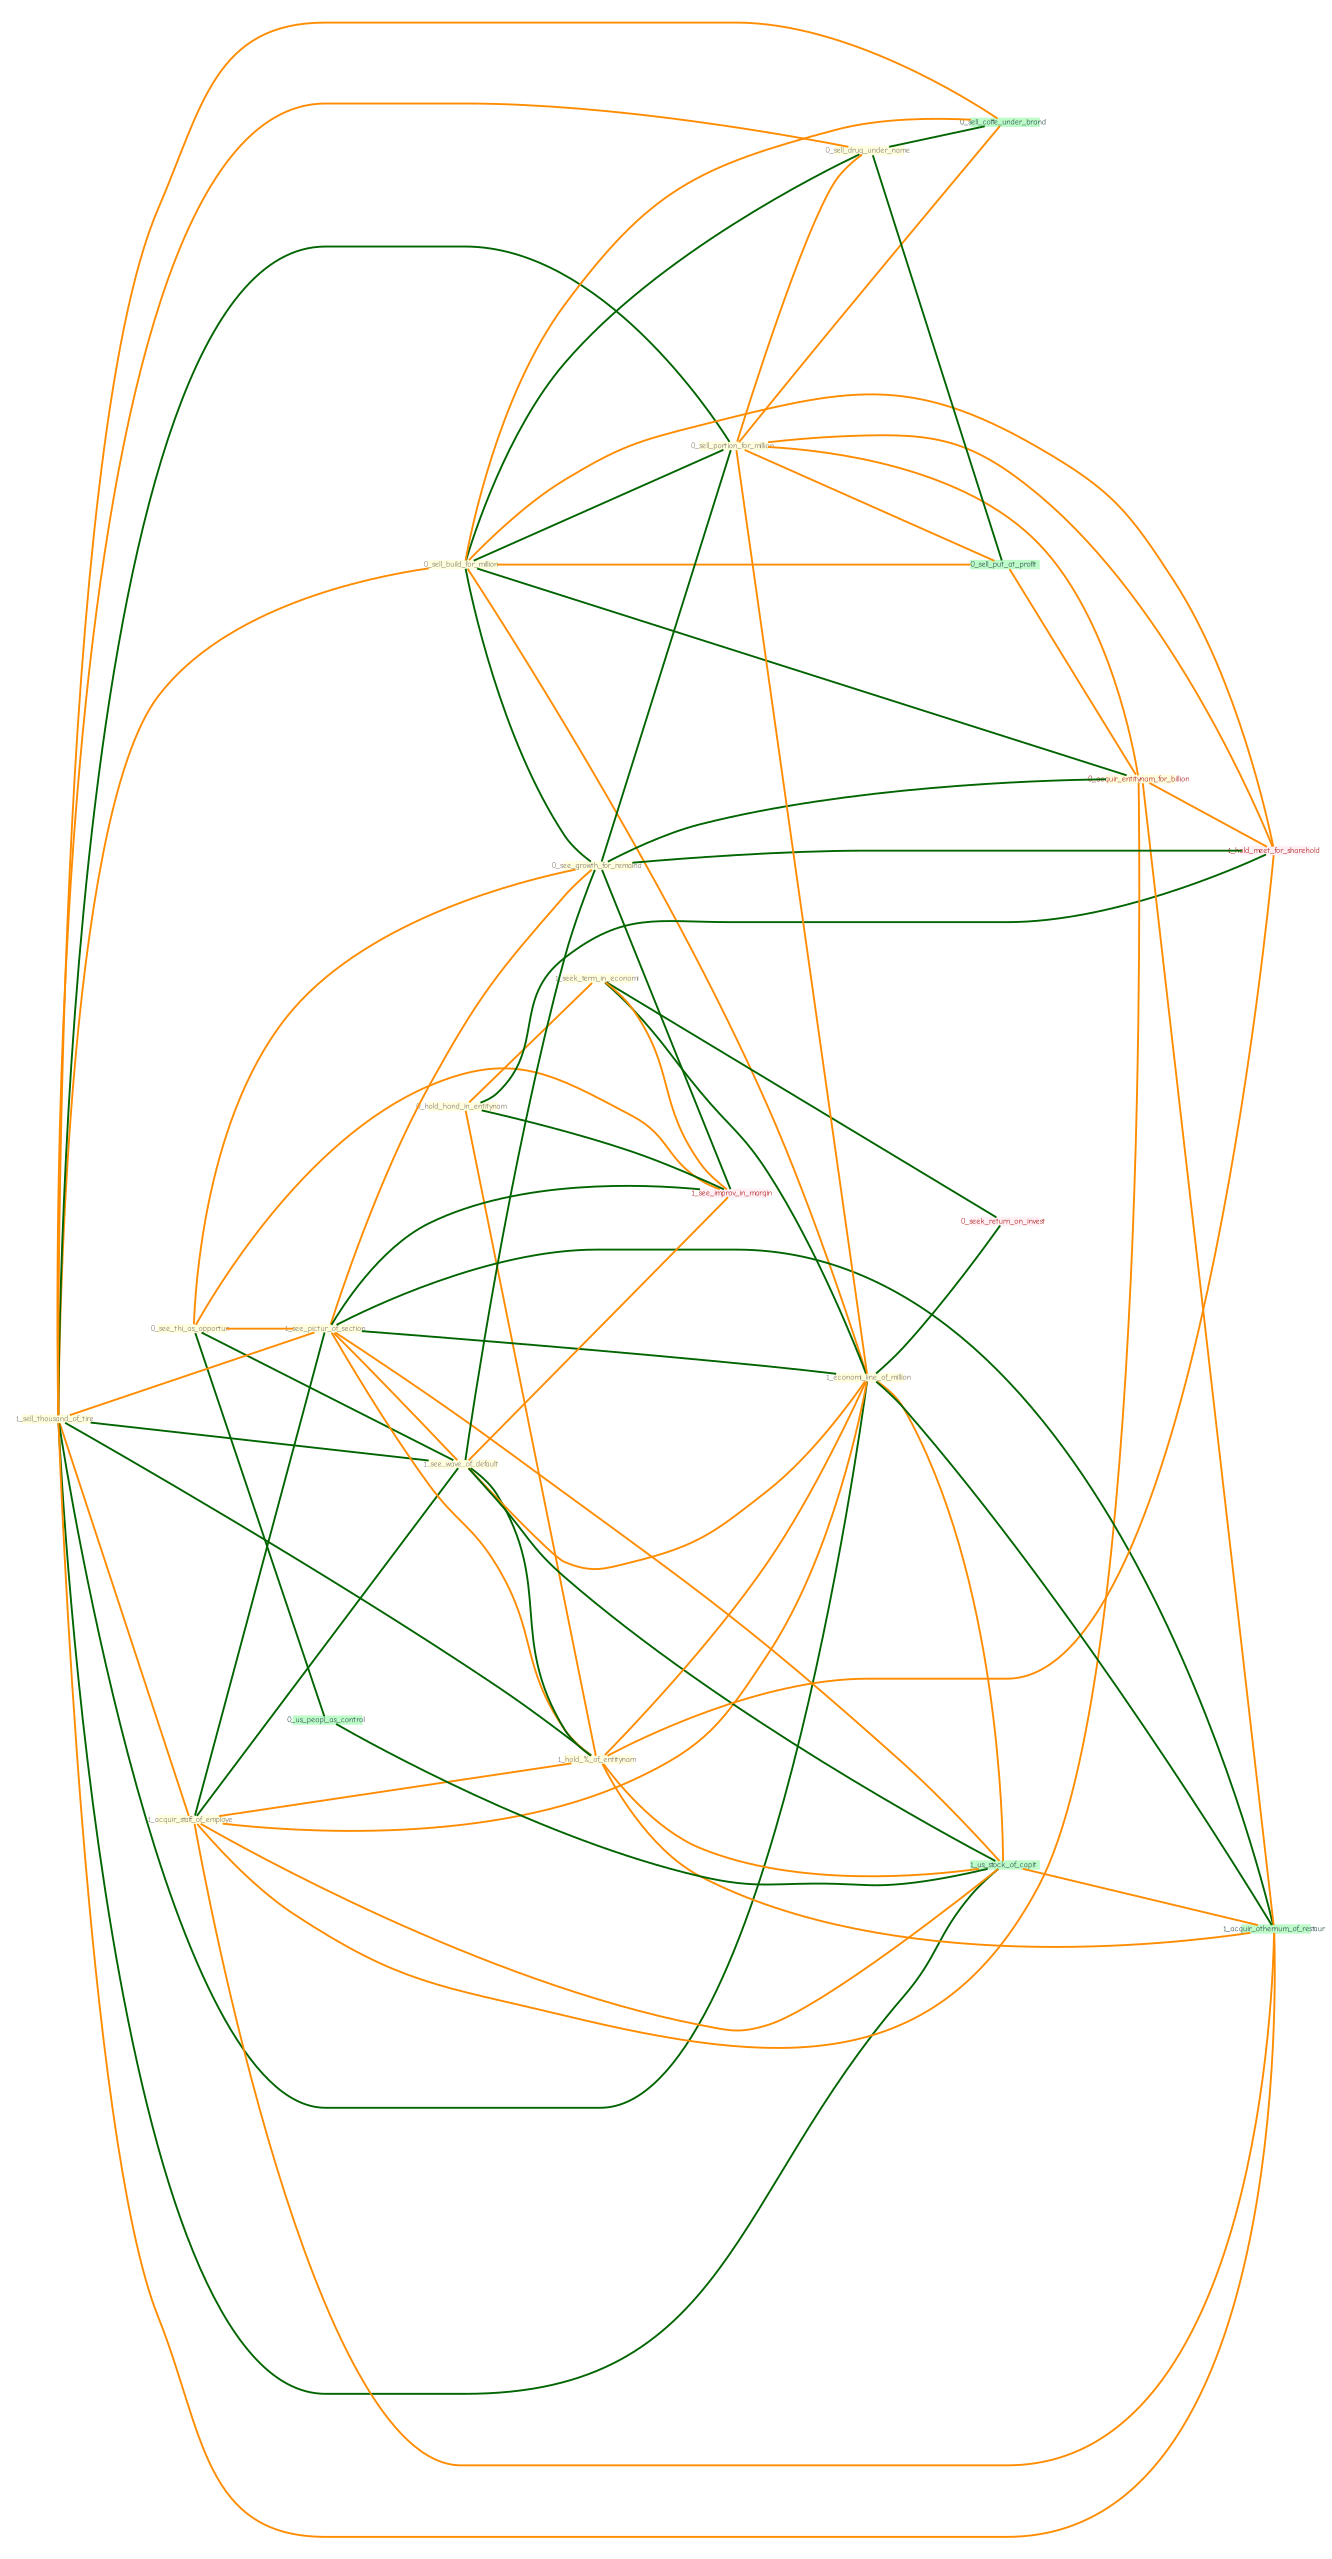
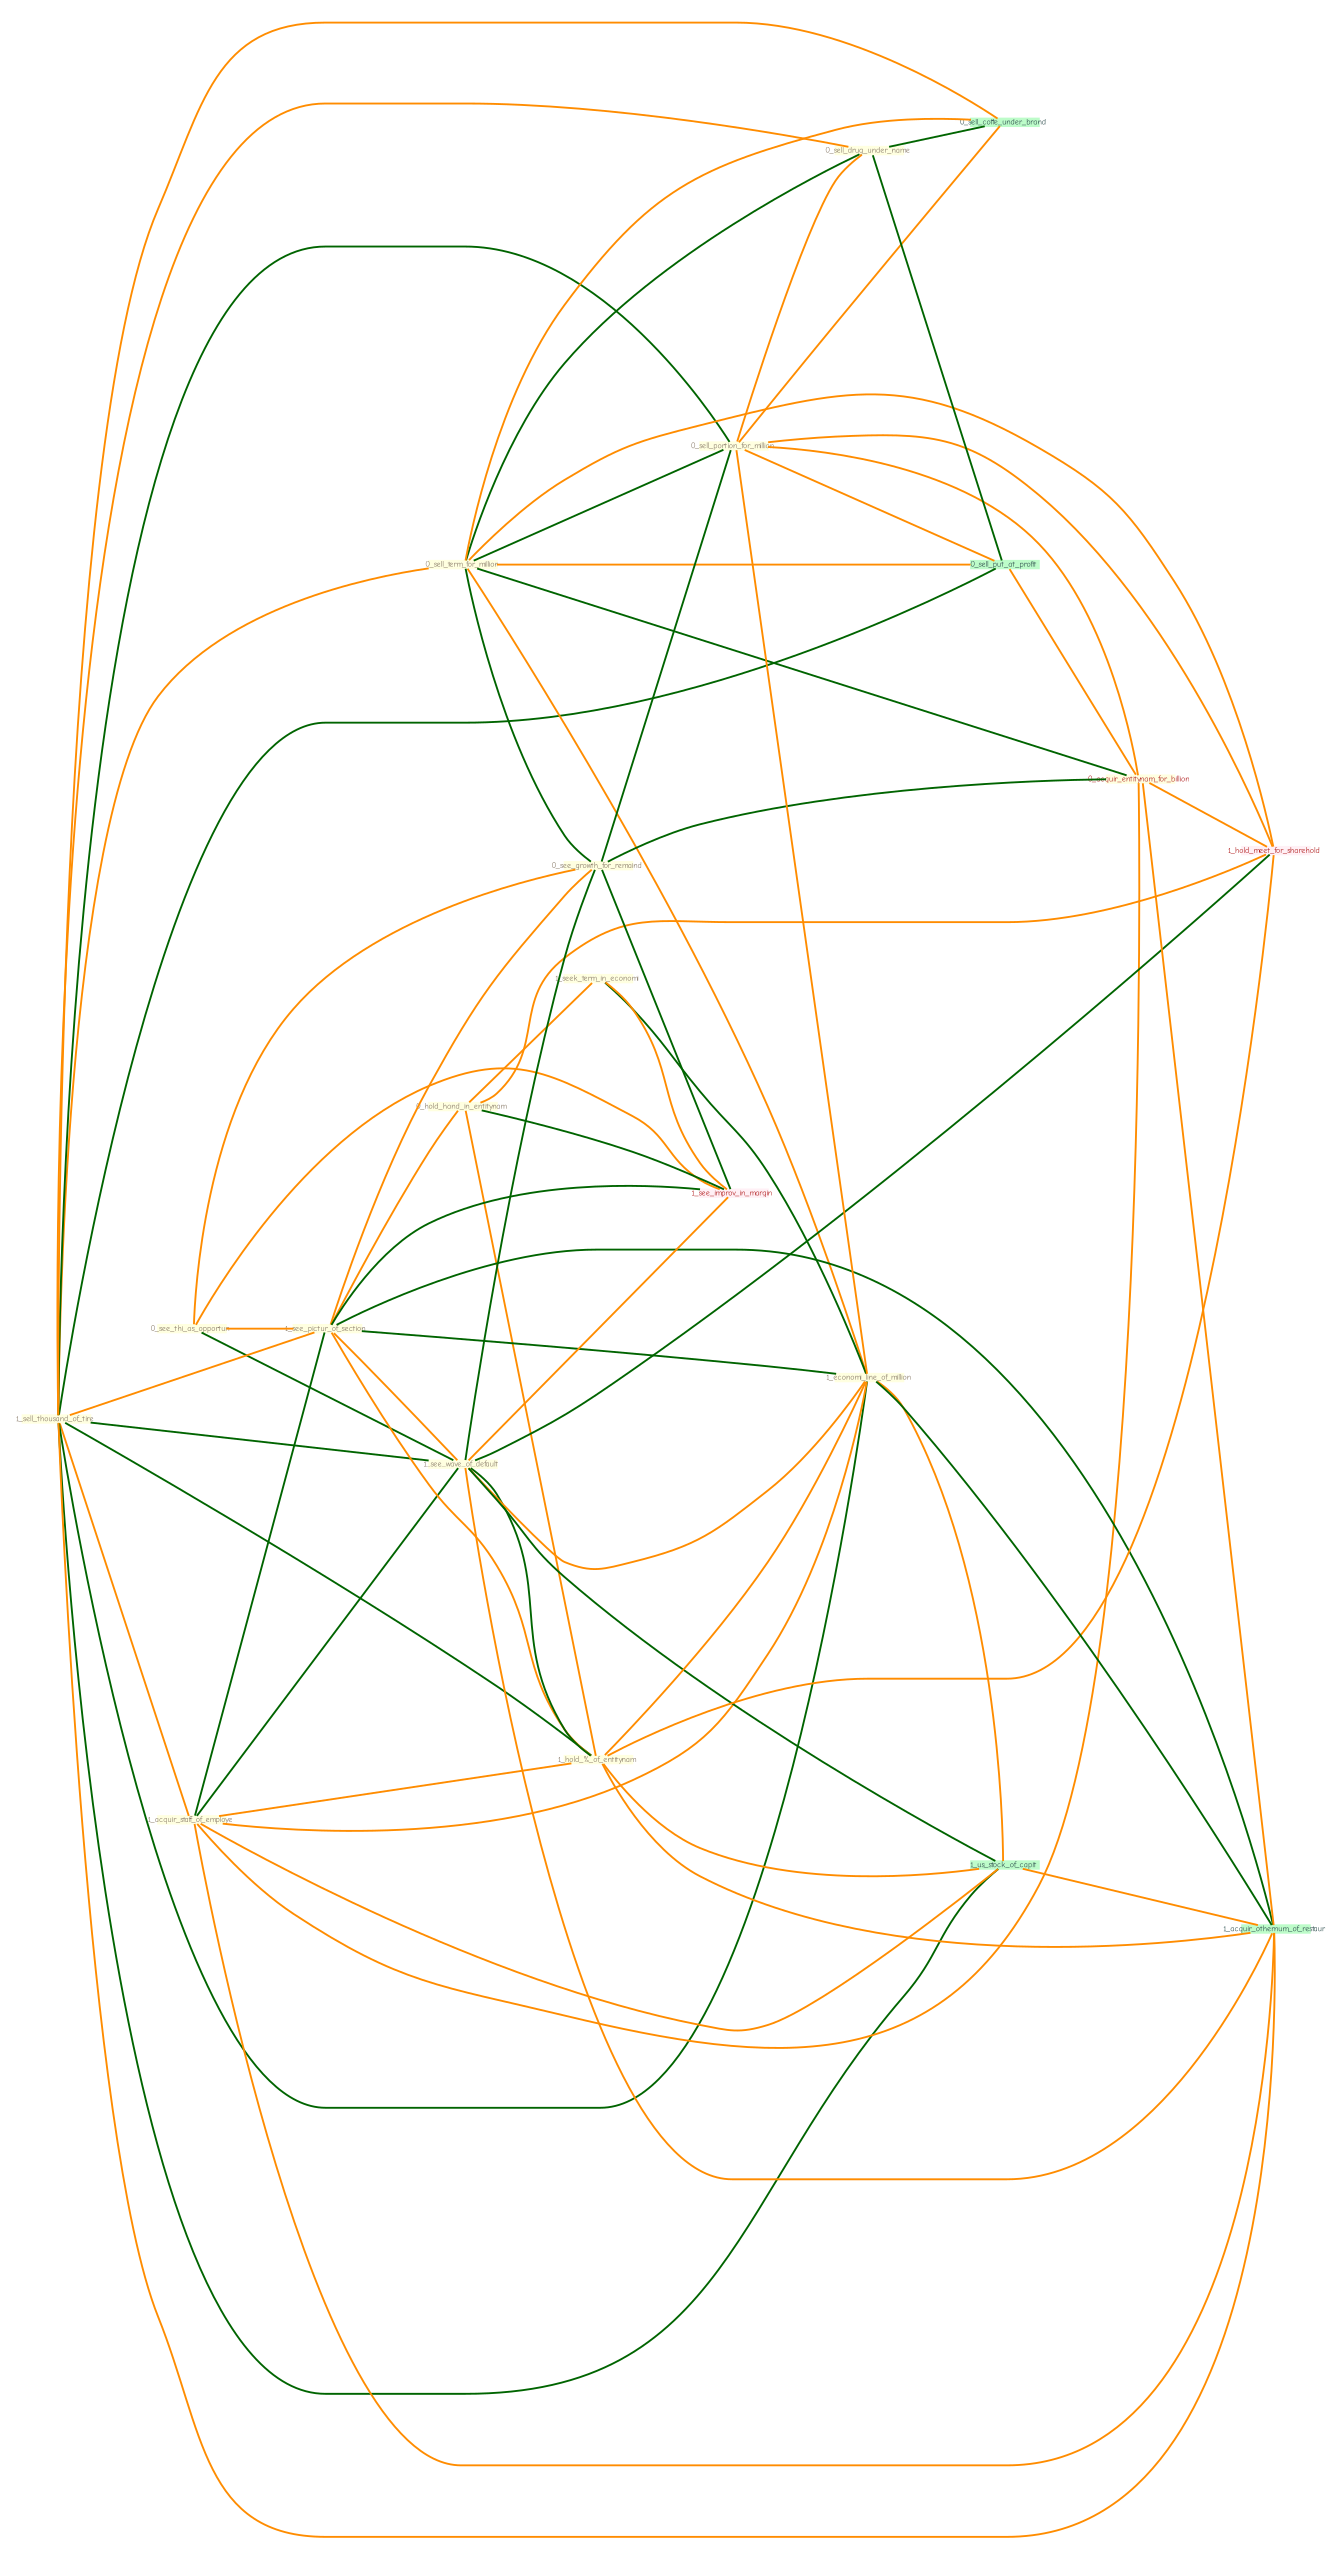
node "0_sell_build_for_million": label "0_sell_build_for_million" -> "0_sell_term_for_million"
edge "0_sell_put_at_profit" -- "1_sell_thousand_of_tire": added
edge "1_hold_meet_for_sharehold" -- "0_see_growth_for_remaind": now "1_hold_meet_for_sharehold" -- "1_see_wave_of_default"
edge "1_hold_meet_for_sharehold" -- "0_hold_hand_in_entitynam": color darkgreen -> darkorange
node "0_seek_return_on_invest": removed
edge "1_see_pictur_of_section" -- "1_us_stock_of_capit": now "1_see_pictur_of_section" -- "0_hold_hand_in_entitynam"
node "0_us_peopl_as_control": removed
edge "1_see_wave_of_default" -- "1_acquir_othernum_of_restaur": added
